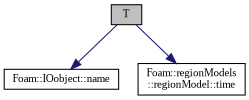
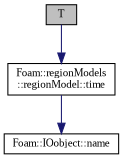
edge "T" -> "Foam::IOobject::name": now "Foam::regionModels ::regionModel::time" -> "Foam::IOobject::name"
